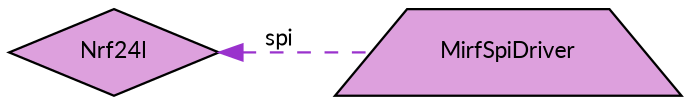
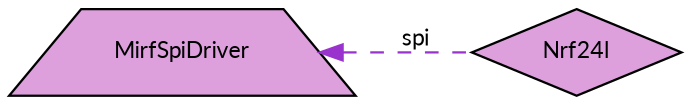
edge "MirfSpiDriver" -> "Nrf24l": reversed
